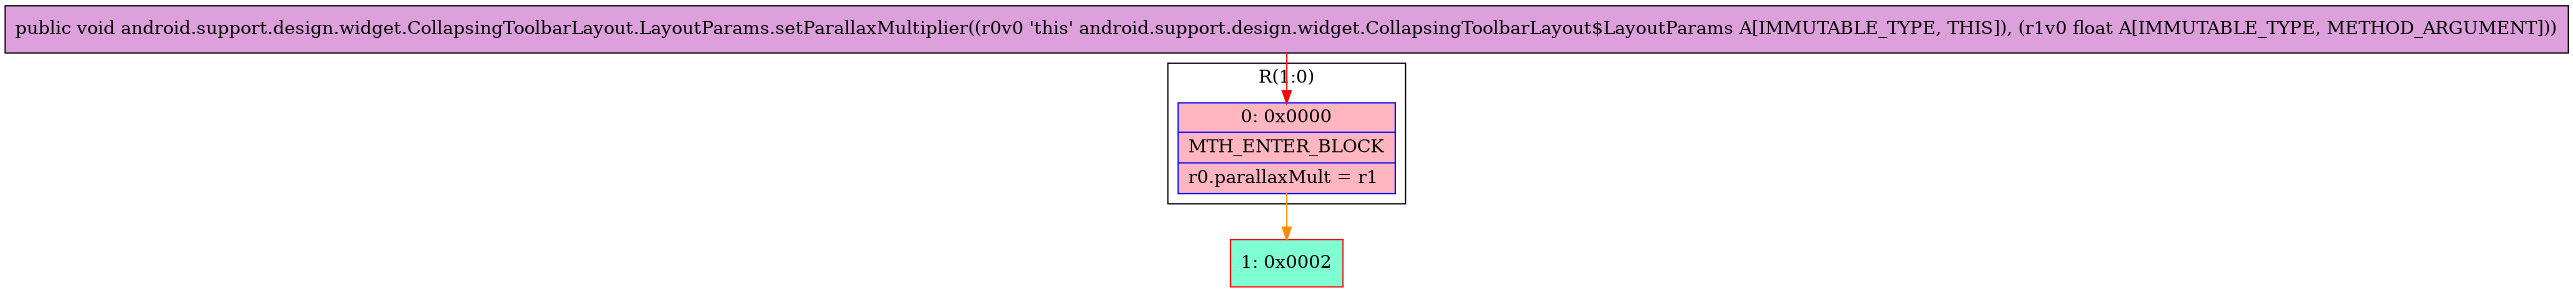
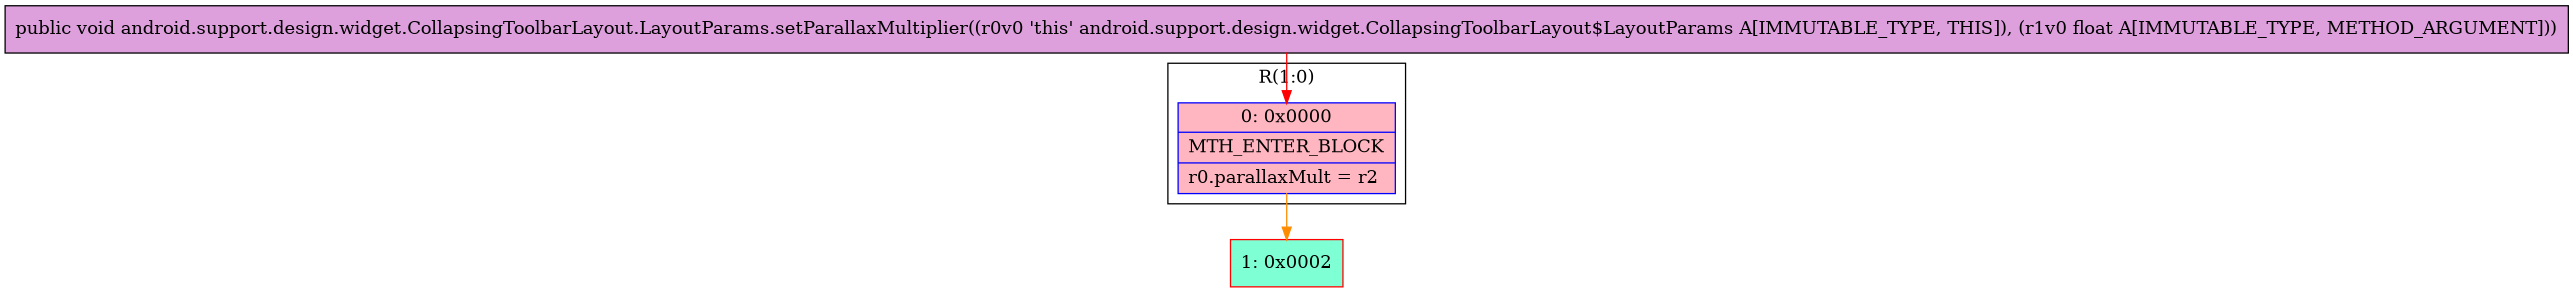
node "0: 0x0000": text "r0.parallaxMult = r1" -> "r0.parallaxMult = r2"
